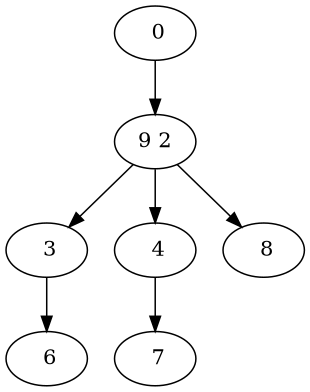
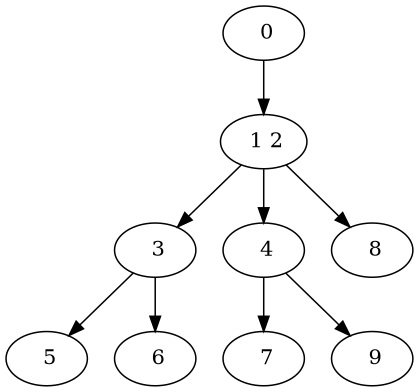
node "9 2": label "9 2" -> "1 2"
node "5": added
node "9": added
